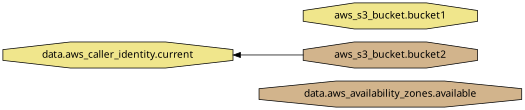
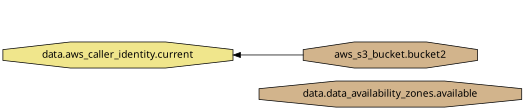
node "aws_s3_bucket.bucket1": removed
node "data.aws_availability_zones.available": label "data.aws_availability_zones.available" -> "data.data_availability_zones.available"
